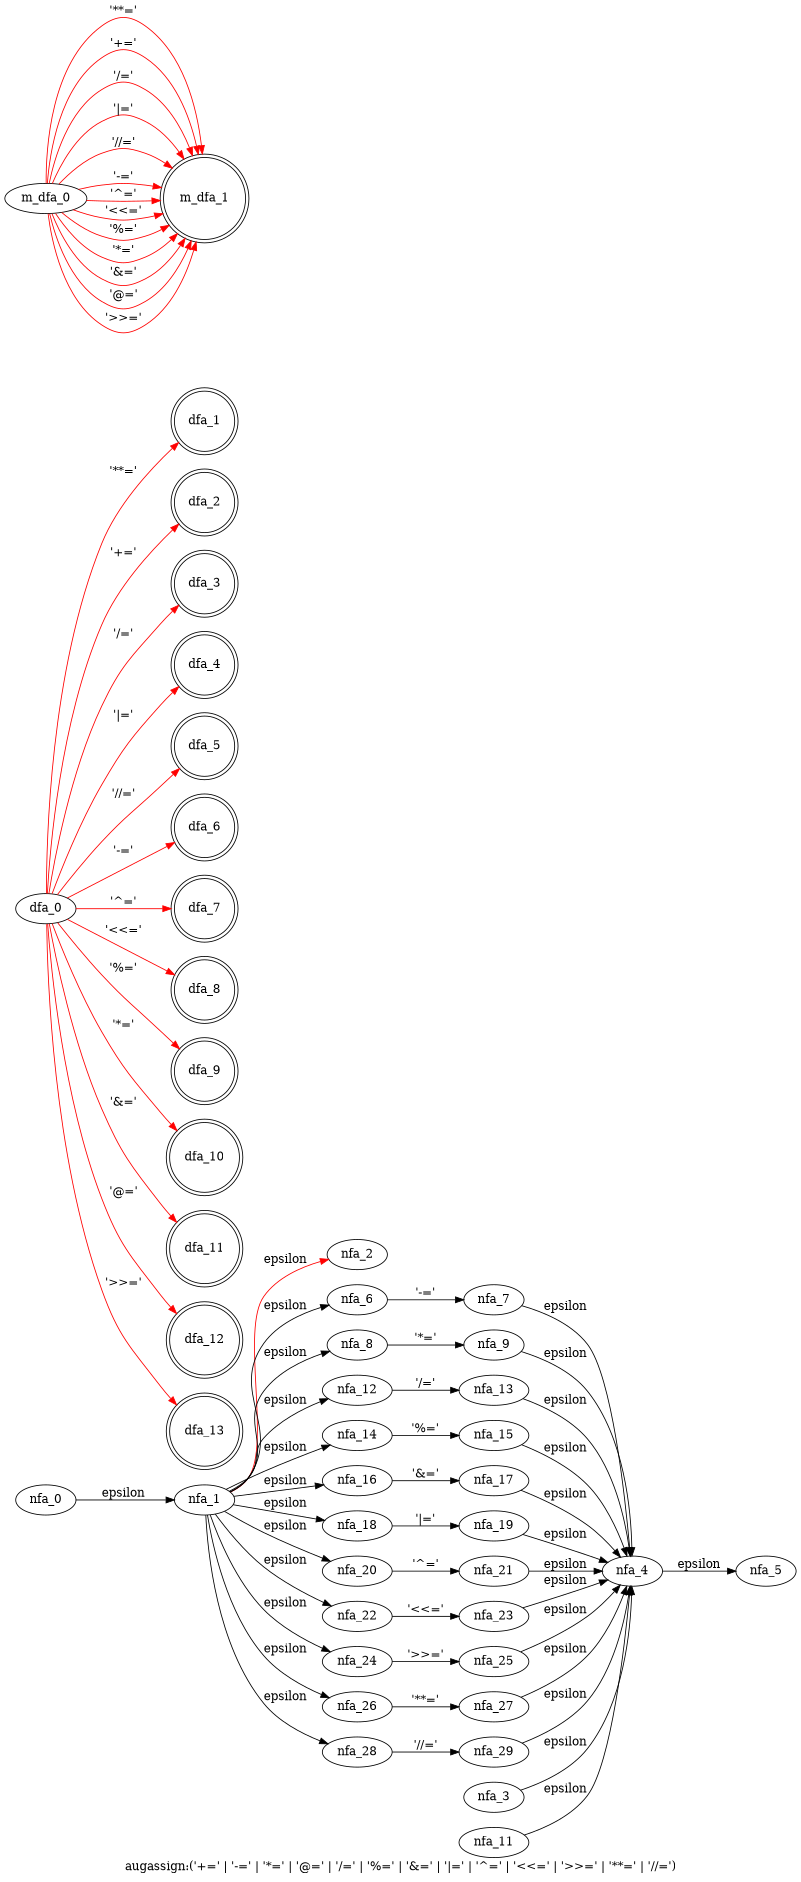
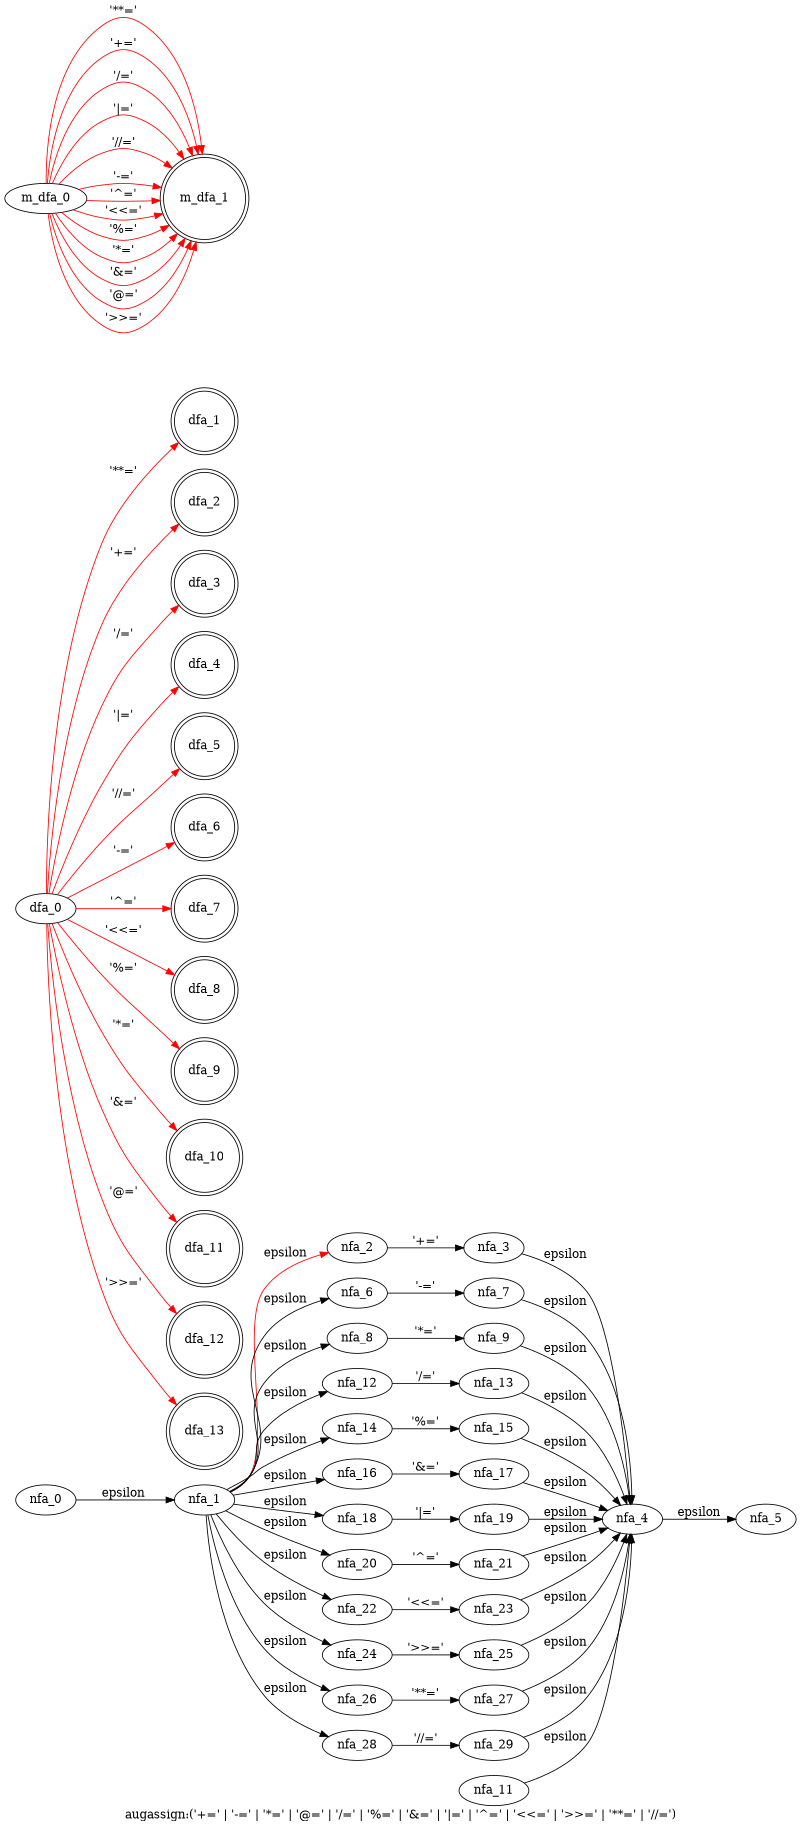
edge "nfa_2" -> "nfa_3": added, label "'+='"
